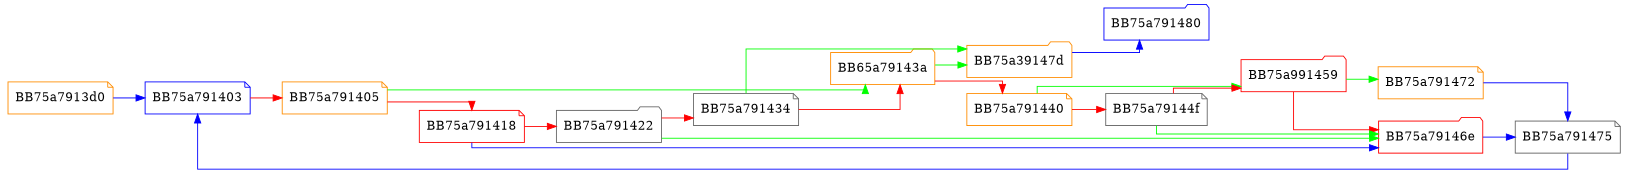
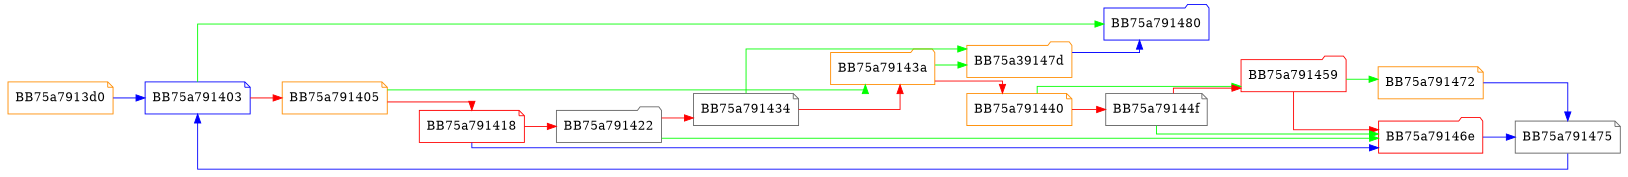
edge "BB75a791403" -> "BB75a791480": added
node "BB65a79143a": label "BB65a79143a" -> "BB75a79143a"
node "BB75a991459": label "BB75a991459" -> "BB75a791459"
